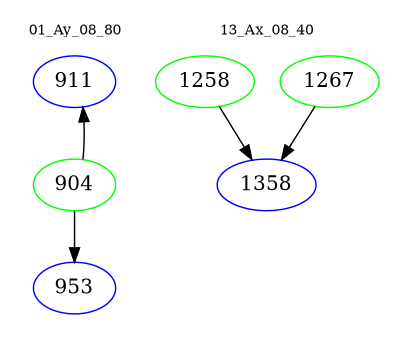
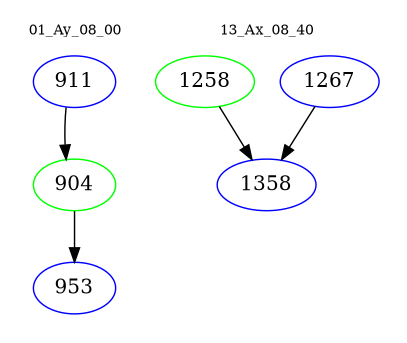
cluster "01_Ay_08_80": label "01_Ay_08_80" -> "01_Ay_08_00"
node "1267": color green -> blue
edge "904" -> "911": reversed
